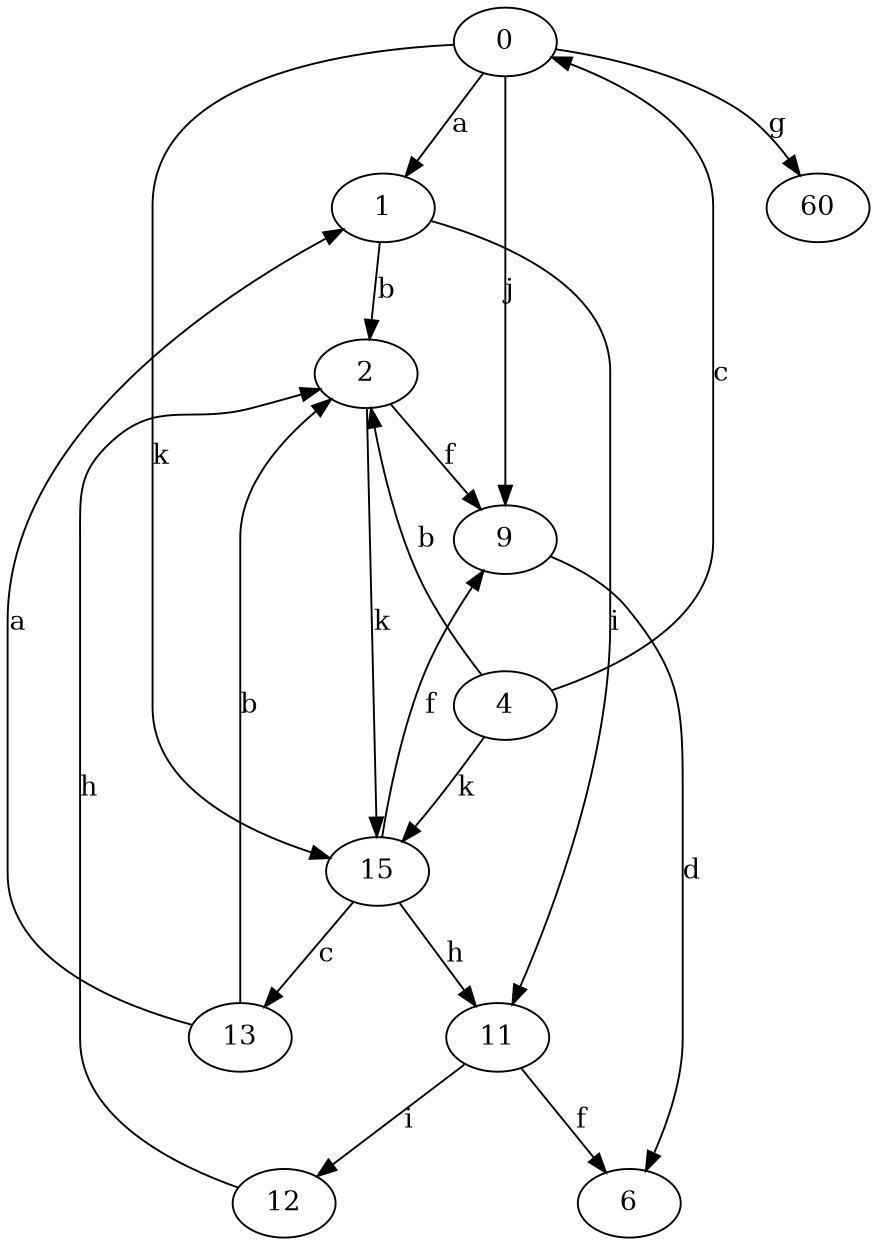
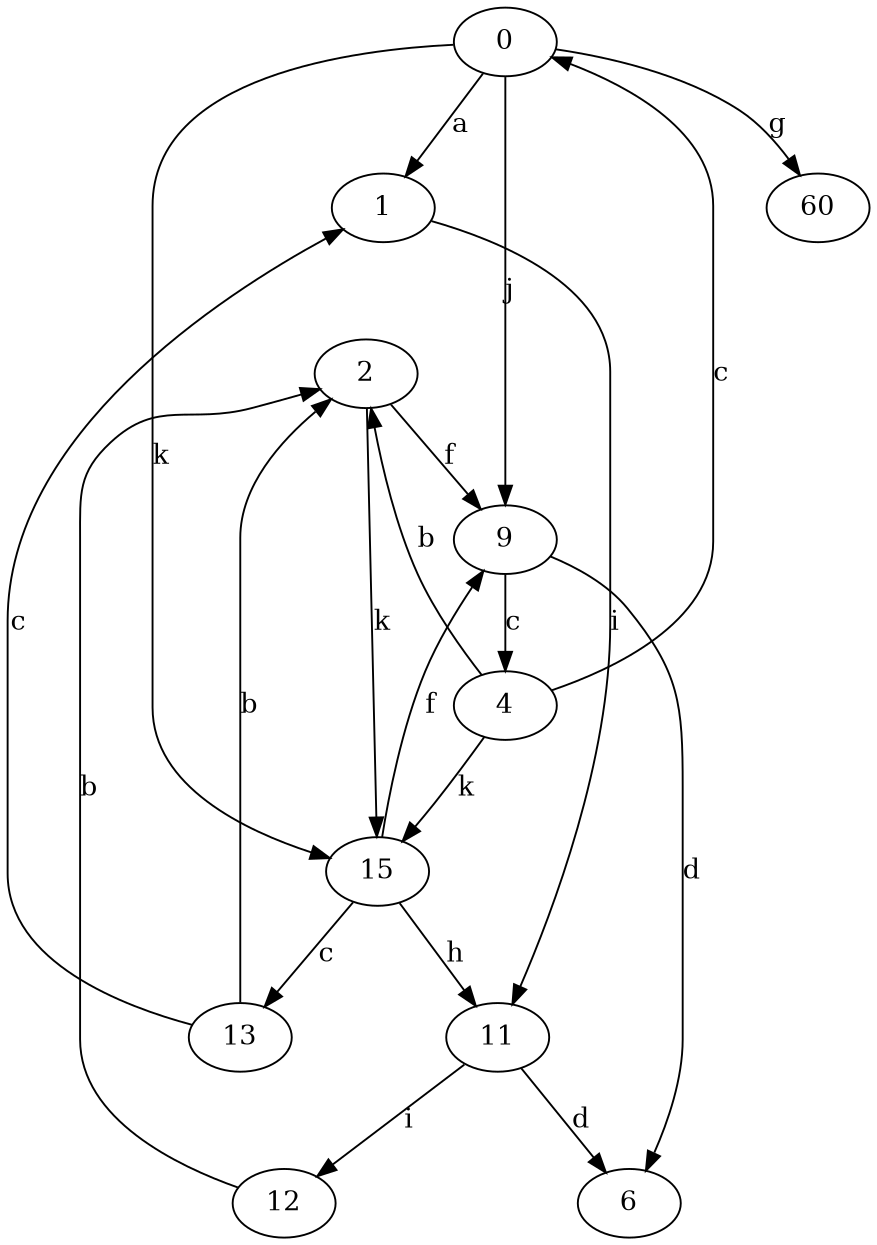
edge "1" -> "2": removed, label "b"
edge "9" -> "4": added, label "c"
edge "13" -> "1": label "a" -> "c"
edge "12" -> "2": label "h" -> "b"
edge "11" -> "6": label "f" -> "d"
